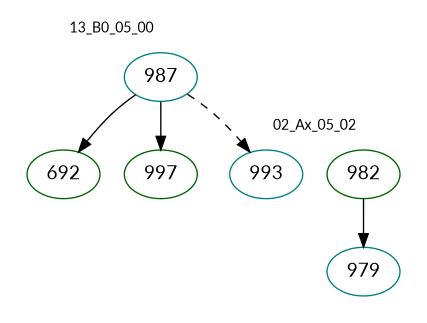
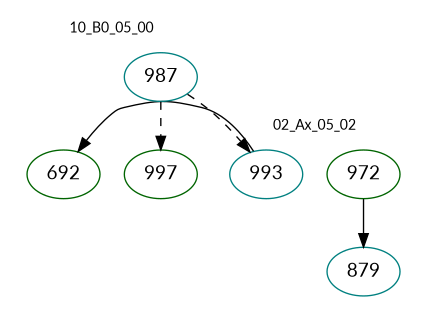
cluster "13_B0_05_00": label "13_B0_05_00" -> "10_B0_05_00"
edge "987" -> "692": now "993" -> "692"
edge "987" -> "997": style solid -> dashed
node "982": label "982" -> "972"
node "979": label "979" -> "879"
